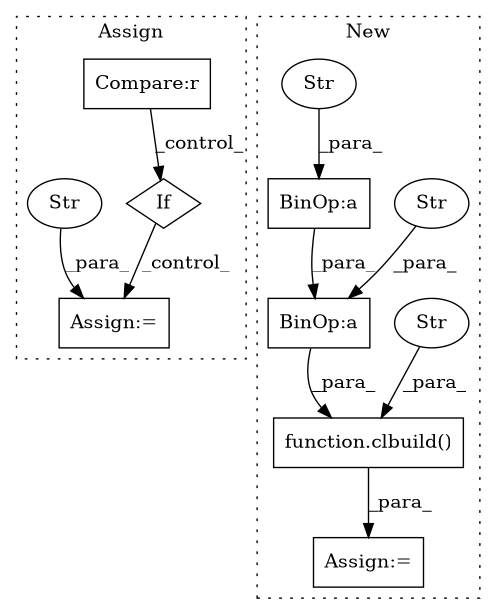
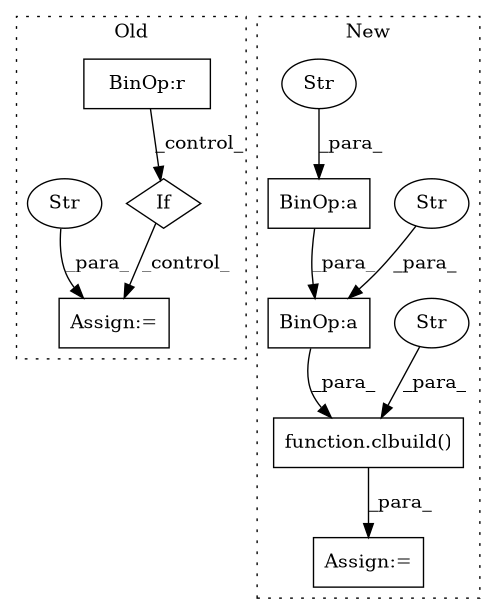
cluster "Assign": label "Assign" -> "Old"
node "Compare:r": label "Compare:r" -> "BinOp:r"
